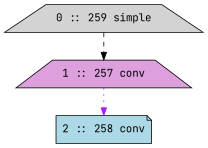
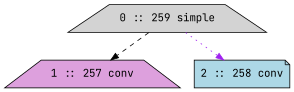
edge "1 :: 257 conv" -> "2 :: 258 conv": now "0 :: 259 simple" -> "2 :: 258 conv"
